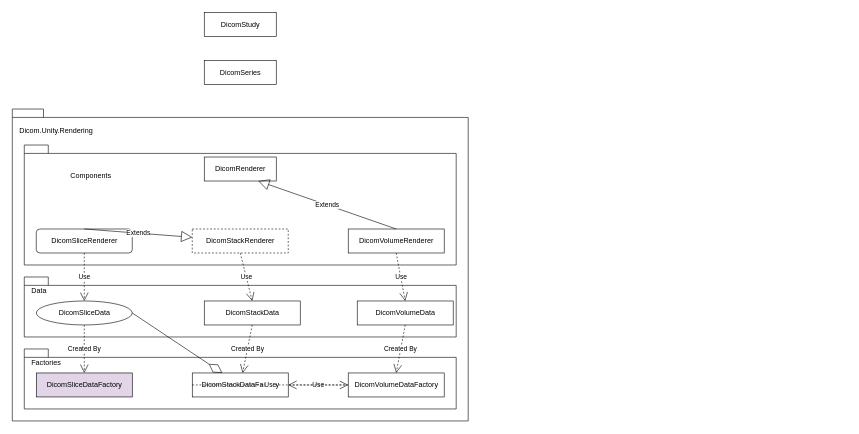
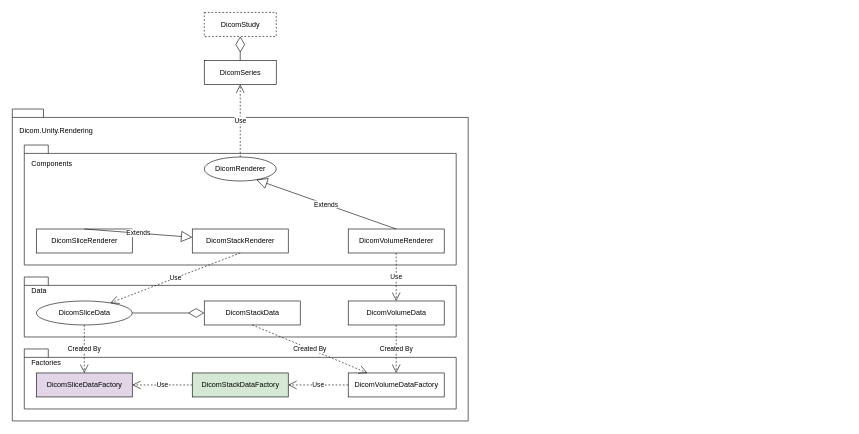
node "DicomStudy": style solid -> dashed
edge "DicomSeries" -> "DicomStudy": added
edge "DicomRenderer" -> "DicomSeries": added, label "Use"
node "DicomRenderer": shape rectangle -> ellipse
node "Components": moved (105, 176) -> (66, 164)
node "DicomSliceRenderer": shape rounded rectangle -> rectangle
node "DicomStackRenderer": style dashed -> solid
edge "DicomSliceRenderer" -> "DicomSliceData": removed, label "Use"
edge "DicomStackRenderer" -> "DicomStackData": now "DicomStackRenderer" -> "DicomSliceData"
node "DicomVolumeData": moved (405, 313) -> (396, 313)
edge "DicomSliceData" -> "DicomStackDataFactory": now "DicomSliceData" -> "DicomStackData"
edge "DicomStackData" -> "DicomStackDataFactory": now "DicomStackData" -> "DicomVolumeDataFactory"
node "DicomStackDataFactory": fillcolor #ffffff -> #d5e8d4
edge "DicomStackDataFactory" -> "DicomVolumeDataFactory": now "DicomStackDataFactory" -> "DicomSliceDataFactory"
